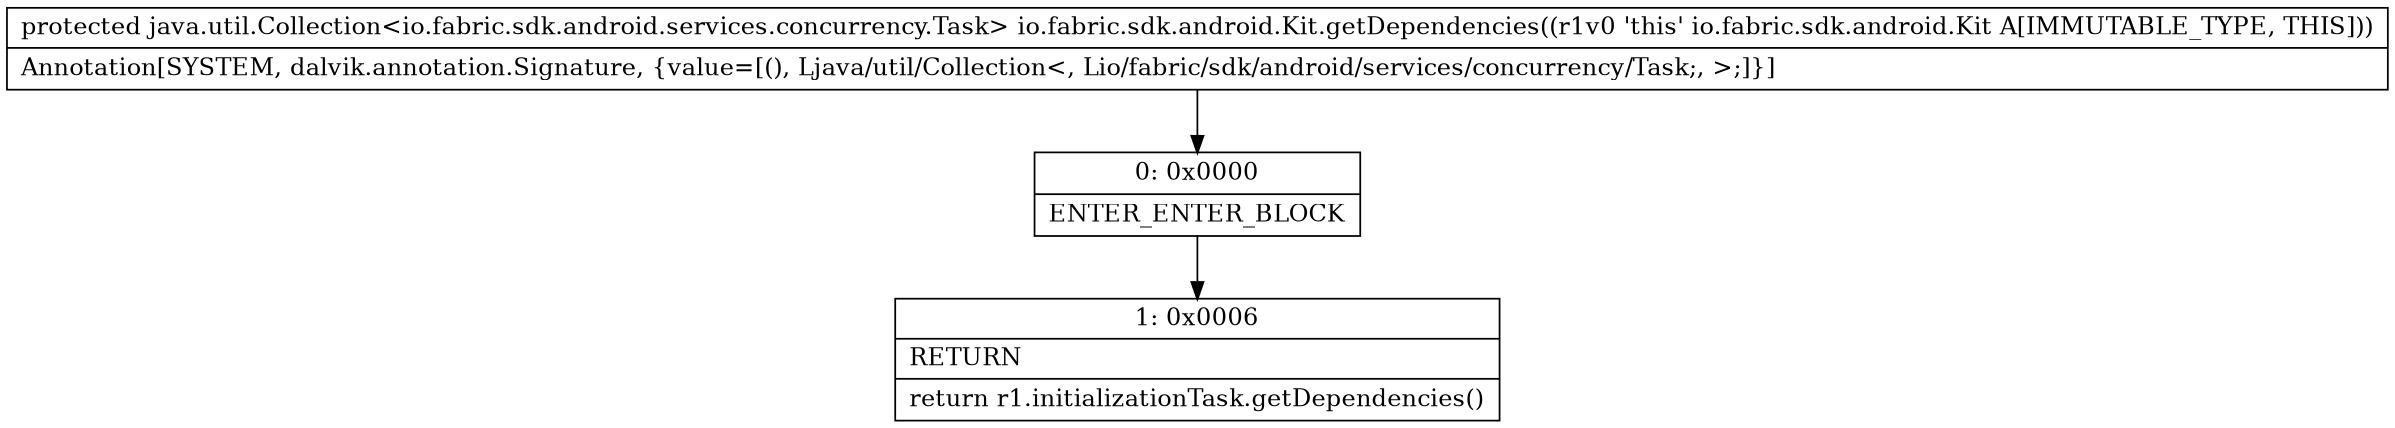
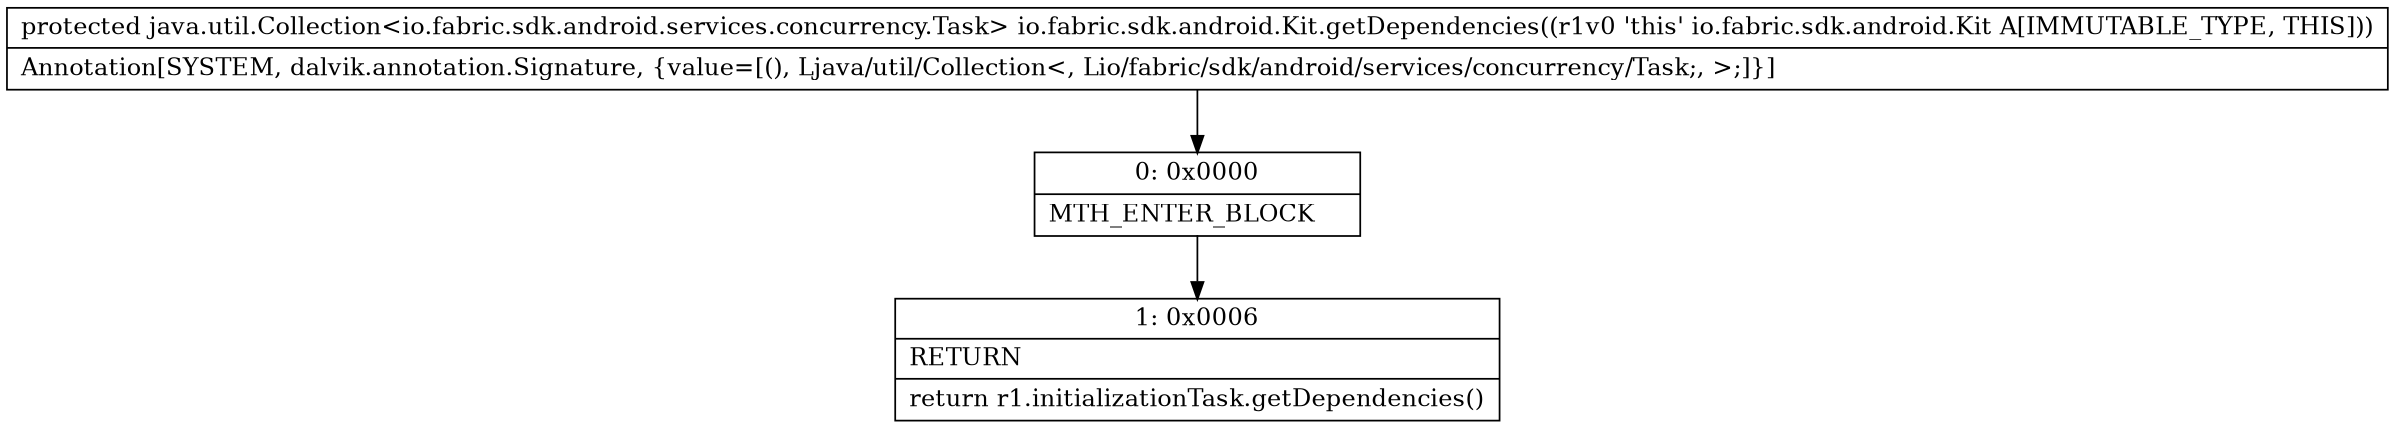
node "0: 0x0000": text "ENTER_ENTER_BLOCK" -> "MTH_ENTER_BLOCK"
